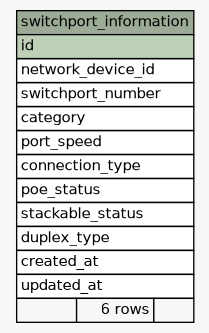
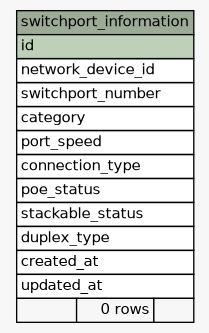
node "switchport_information": text "6 rows" -> "0 rows"
